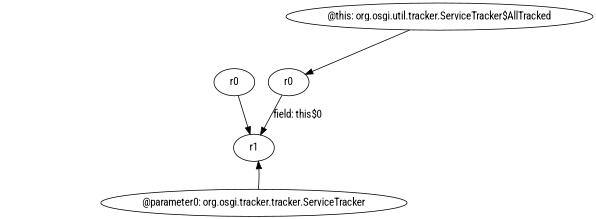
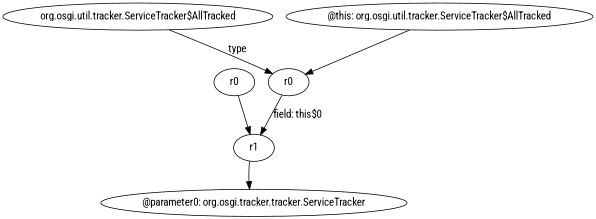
node "org.osgi.util.tracker.ServiceTracker$AllTracked": added
edge "@parameter0: org.osgi.tracker.tracker.ServiceTracker" -> "r1": reversed
